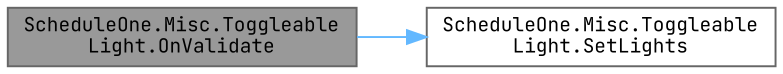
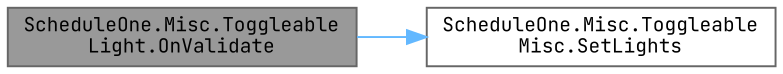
node "ScheduleOne.Misc.Toggleable Light.SetLights": label "ScheduleOne.Misc.Toggleable Light.SetLights" -> "ScheduleOne.Misc.Toggleable Misc.SetLights"
